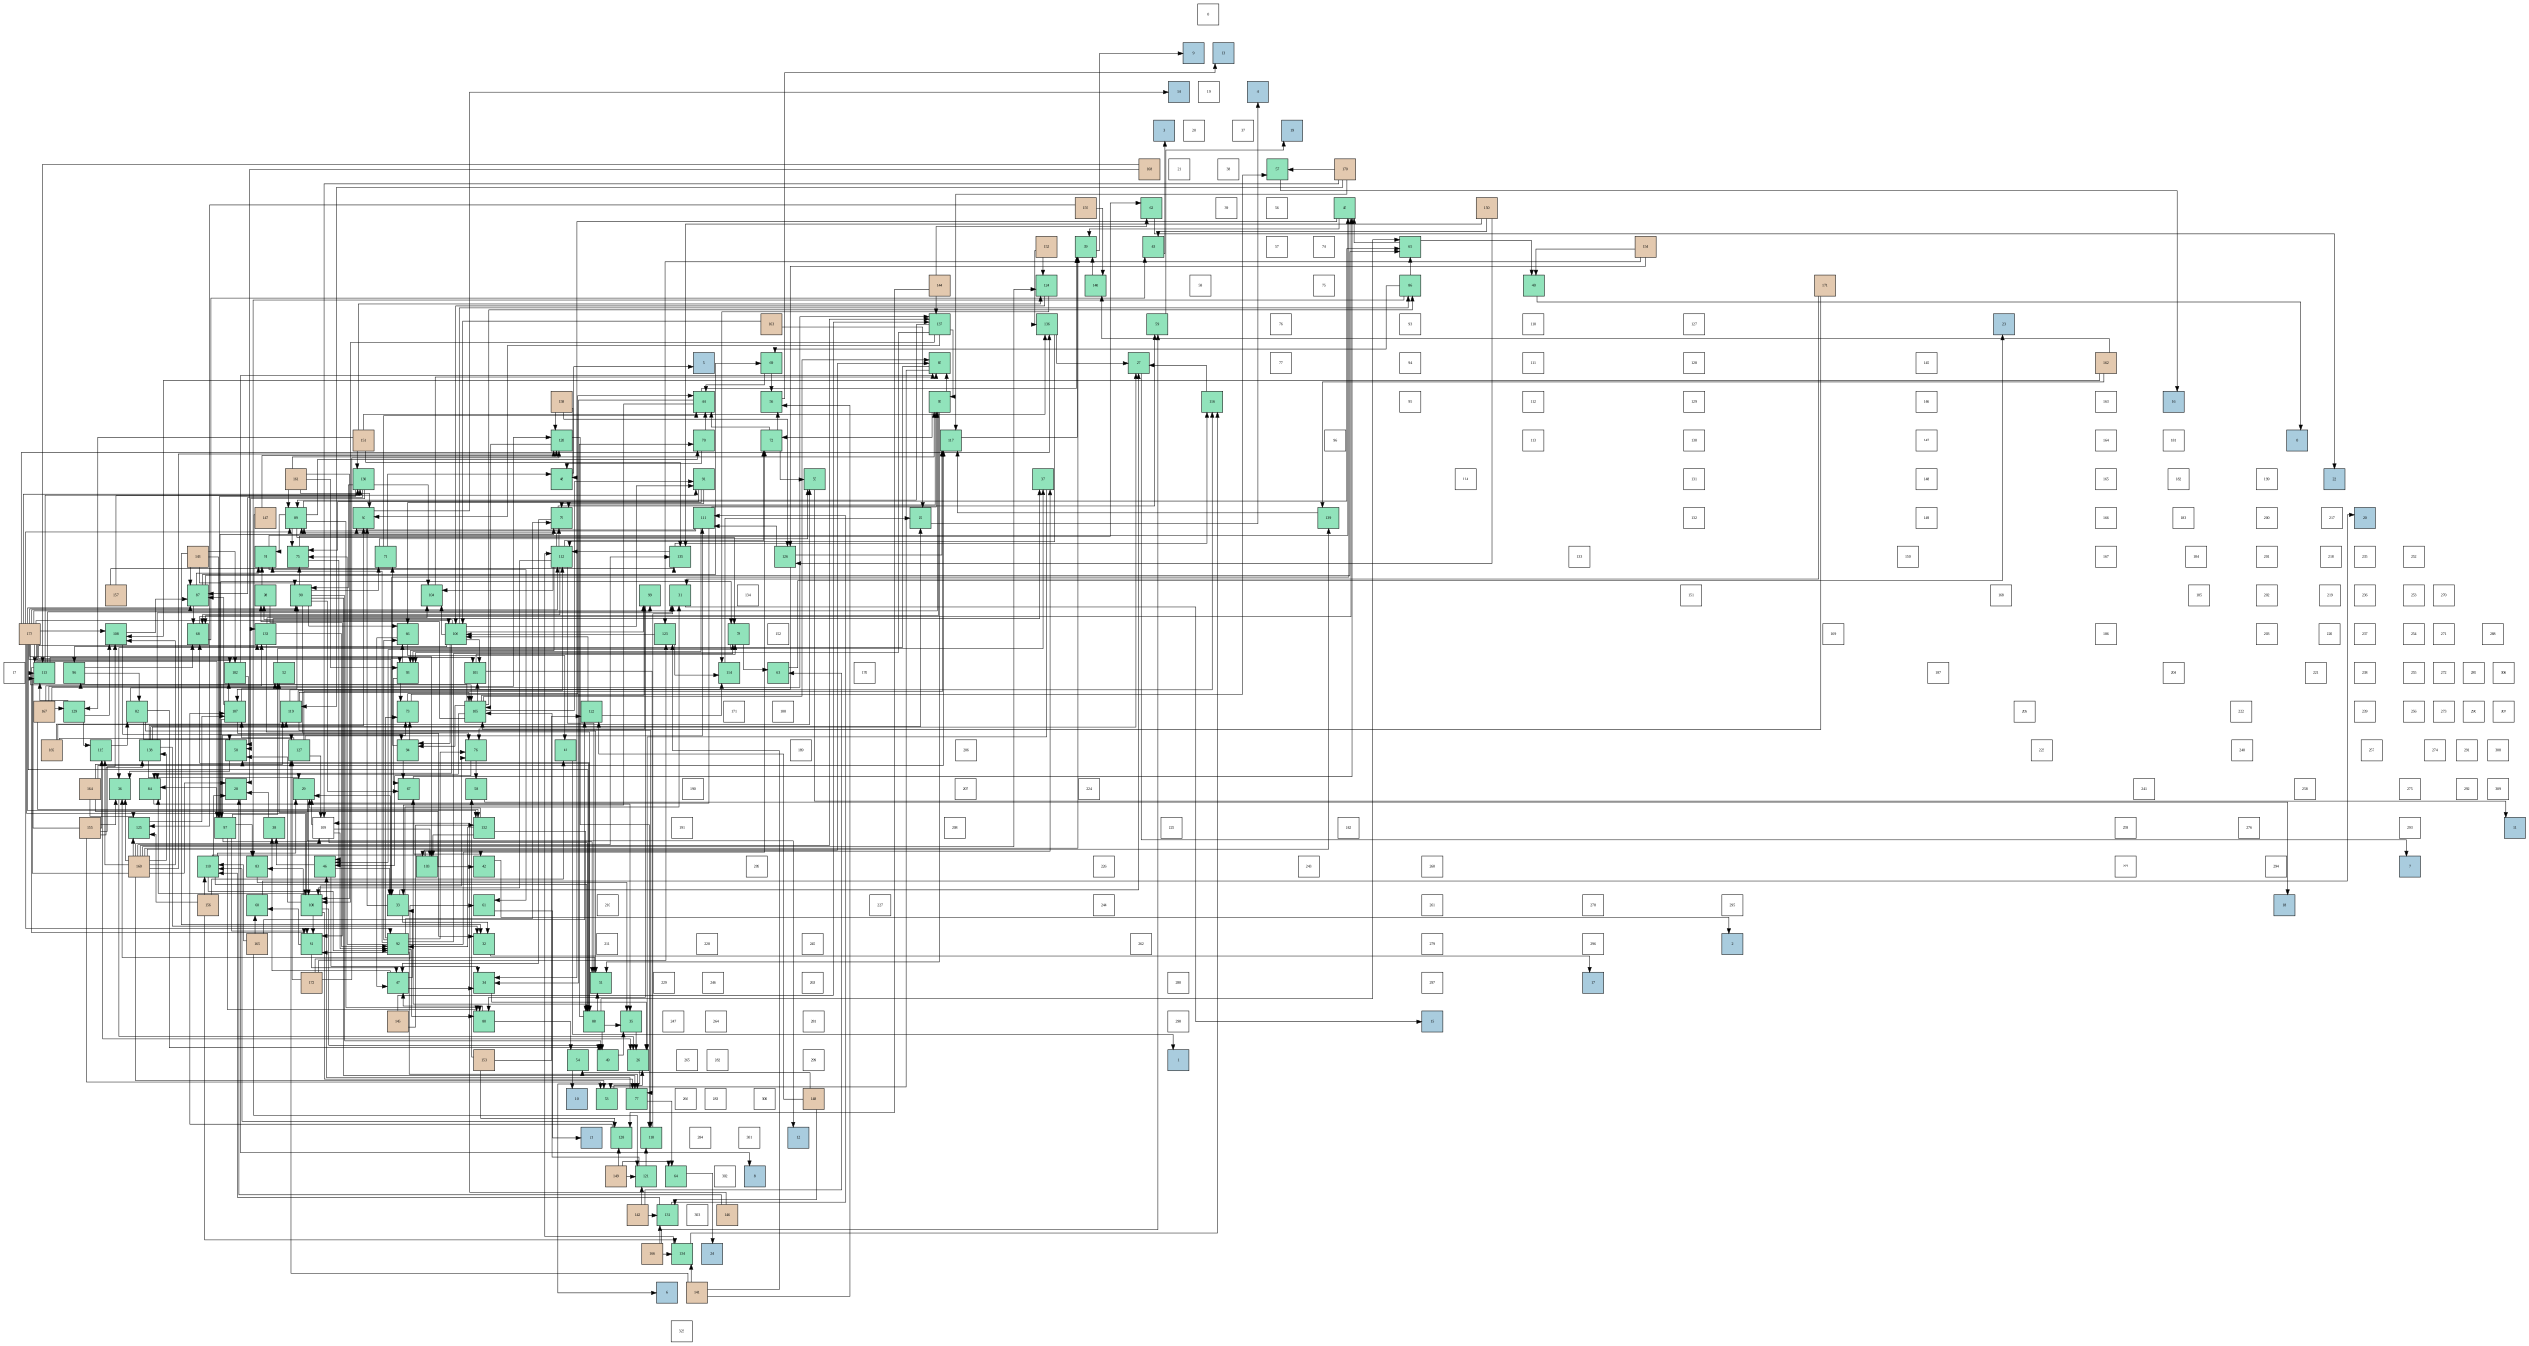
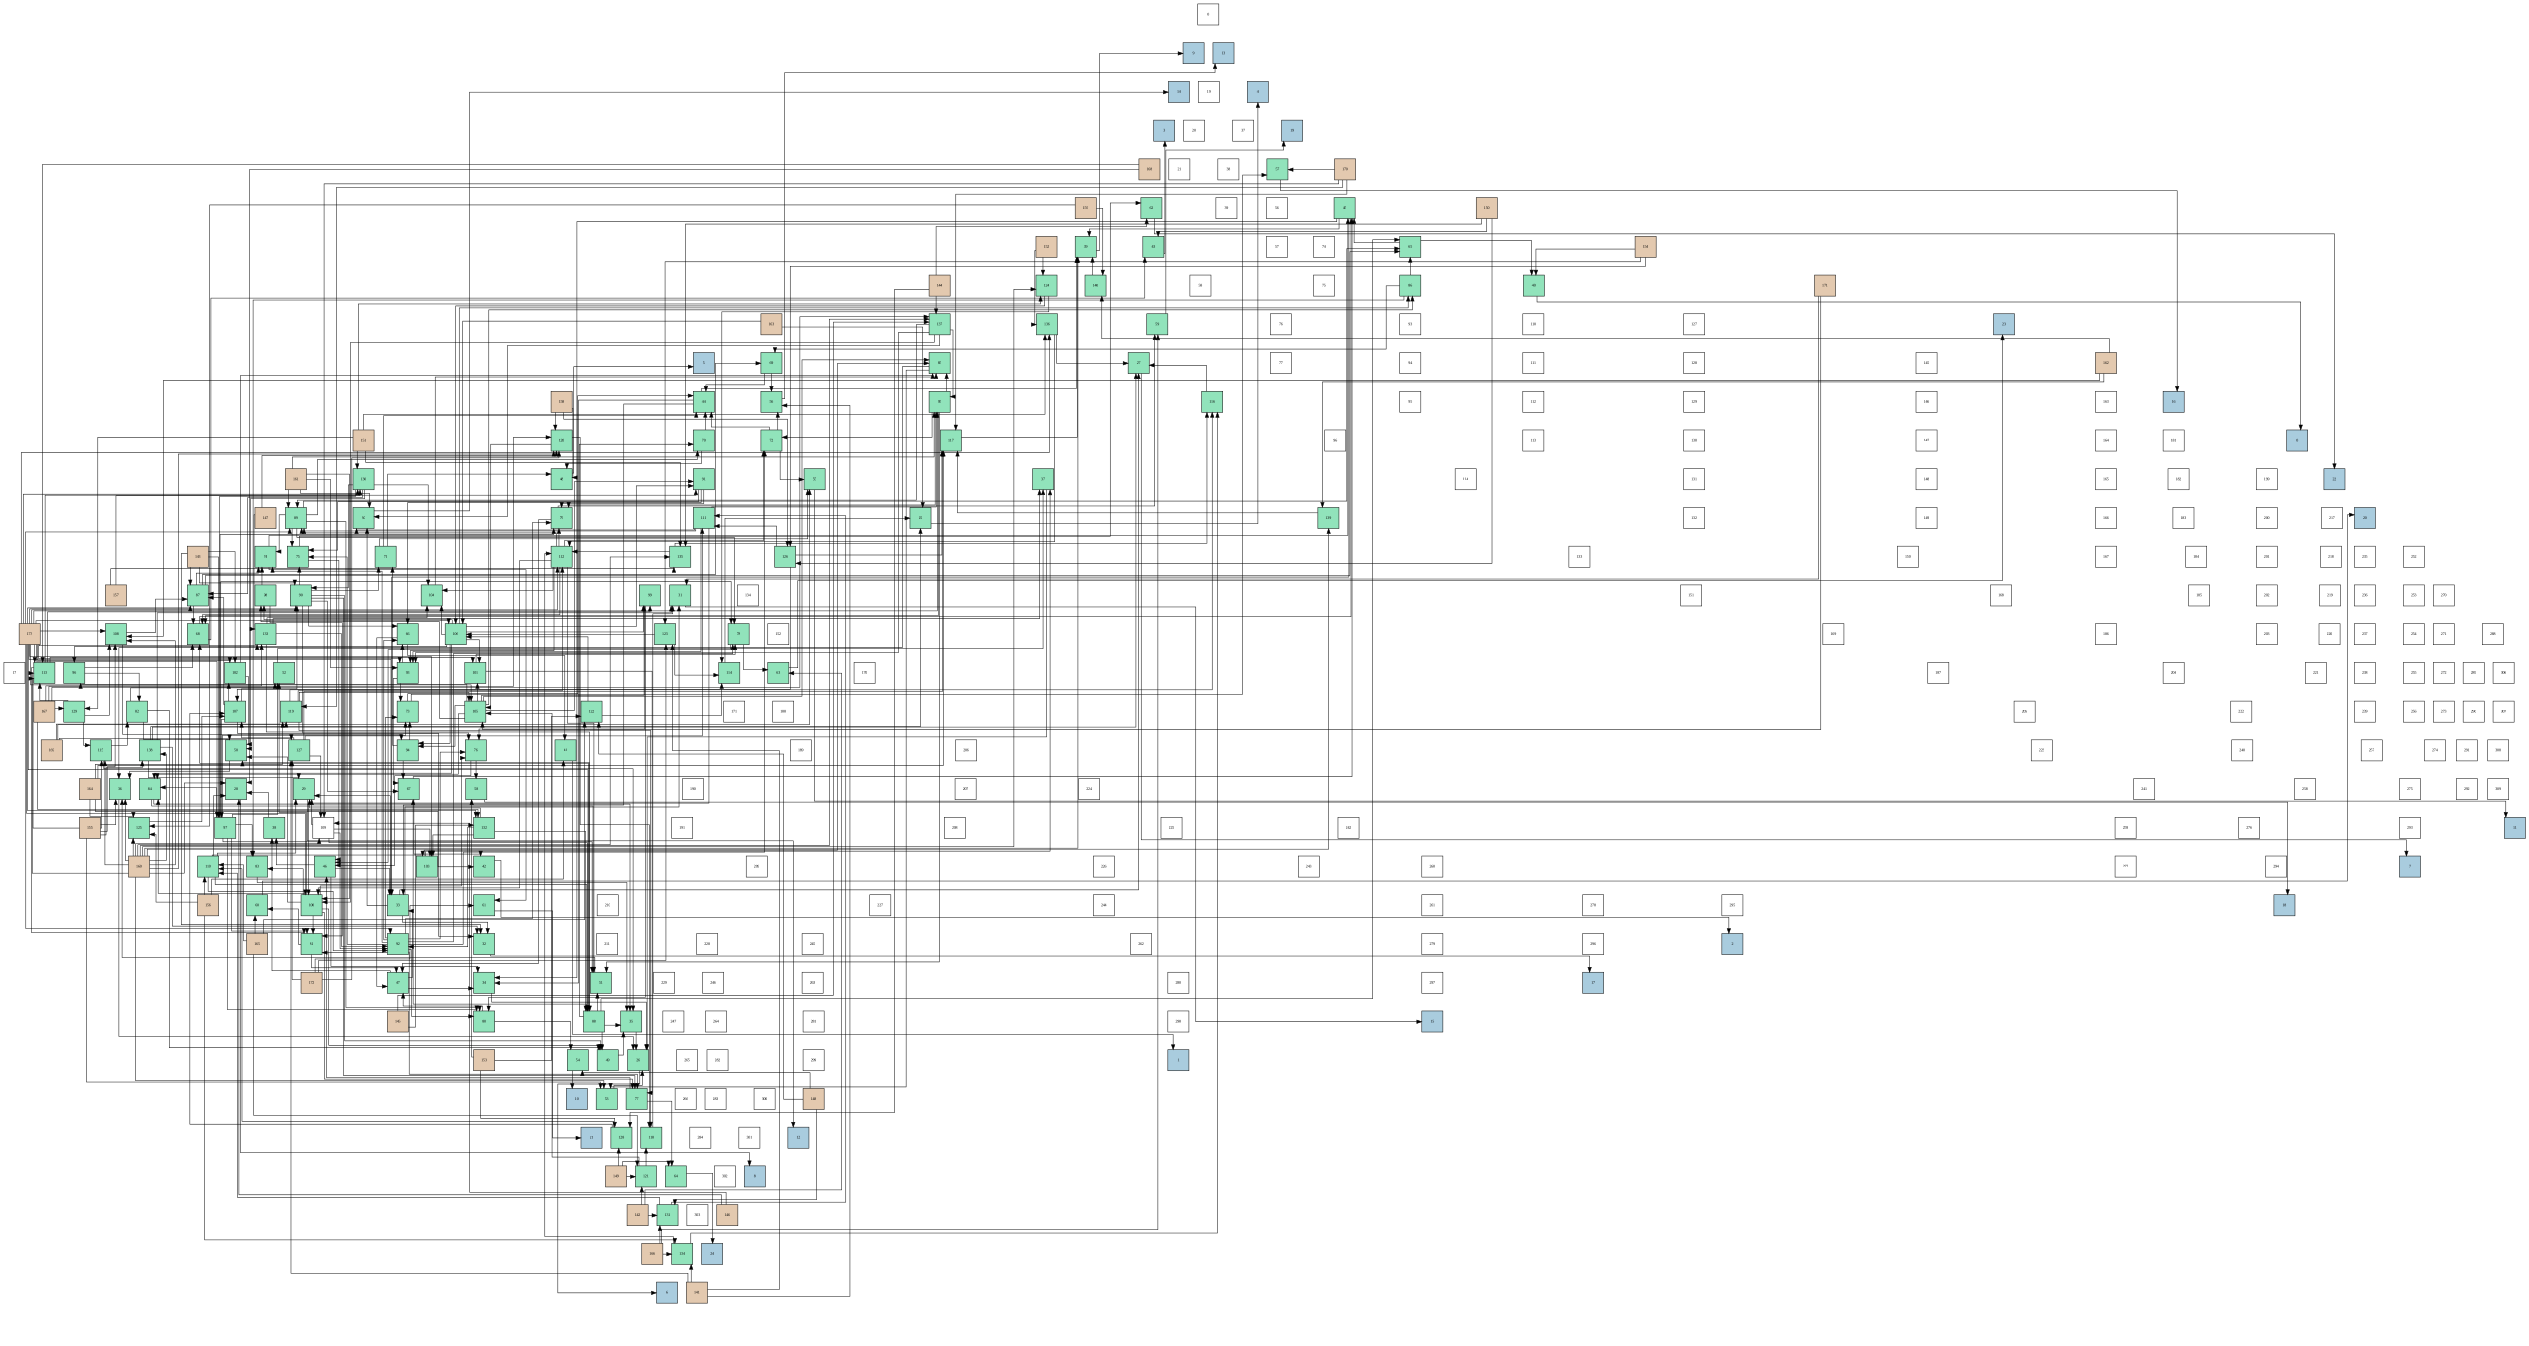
edge "138" -> "30": removed
edge "82" -> "51": now "84" -> "51"
edge "115" -> "26": now "115" -> "35"
node "323": removed
